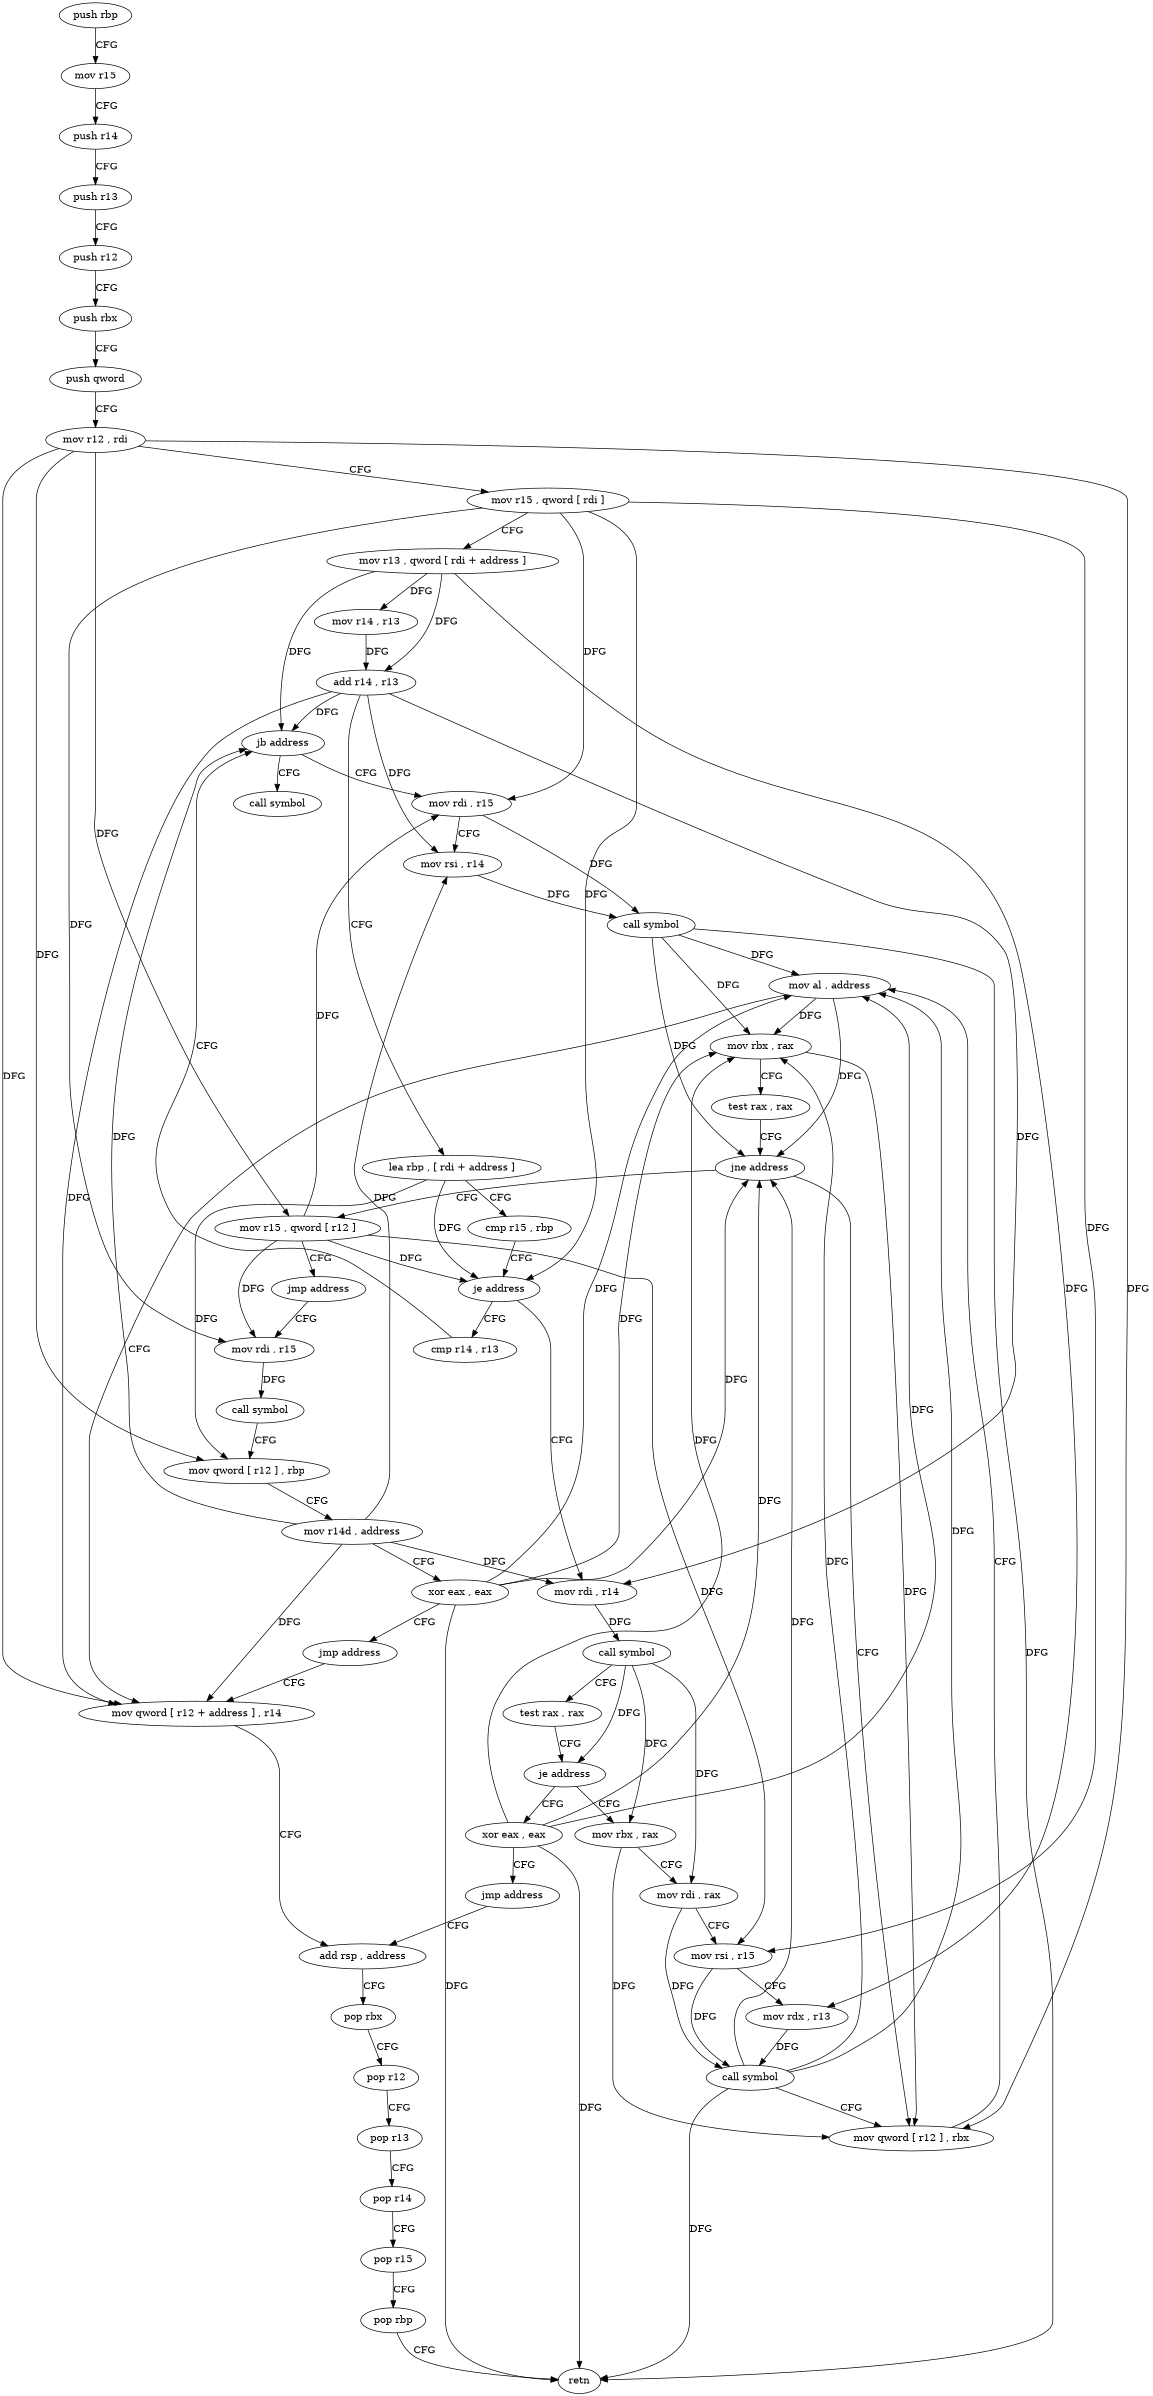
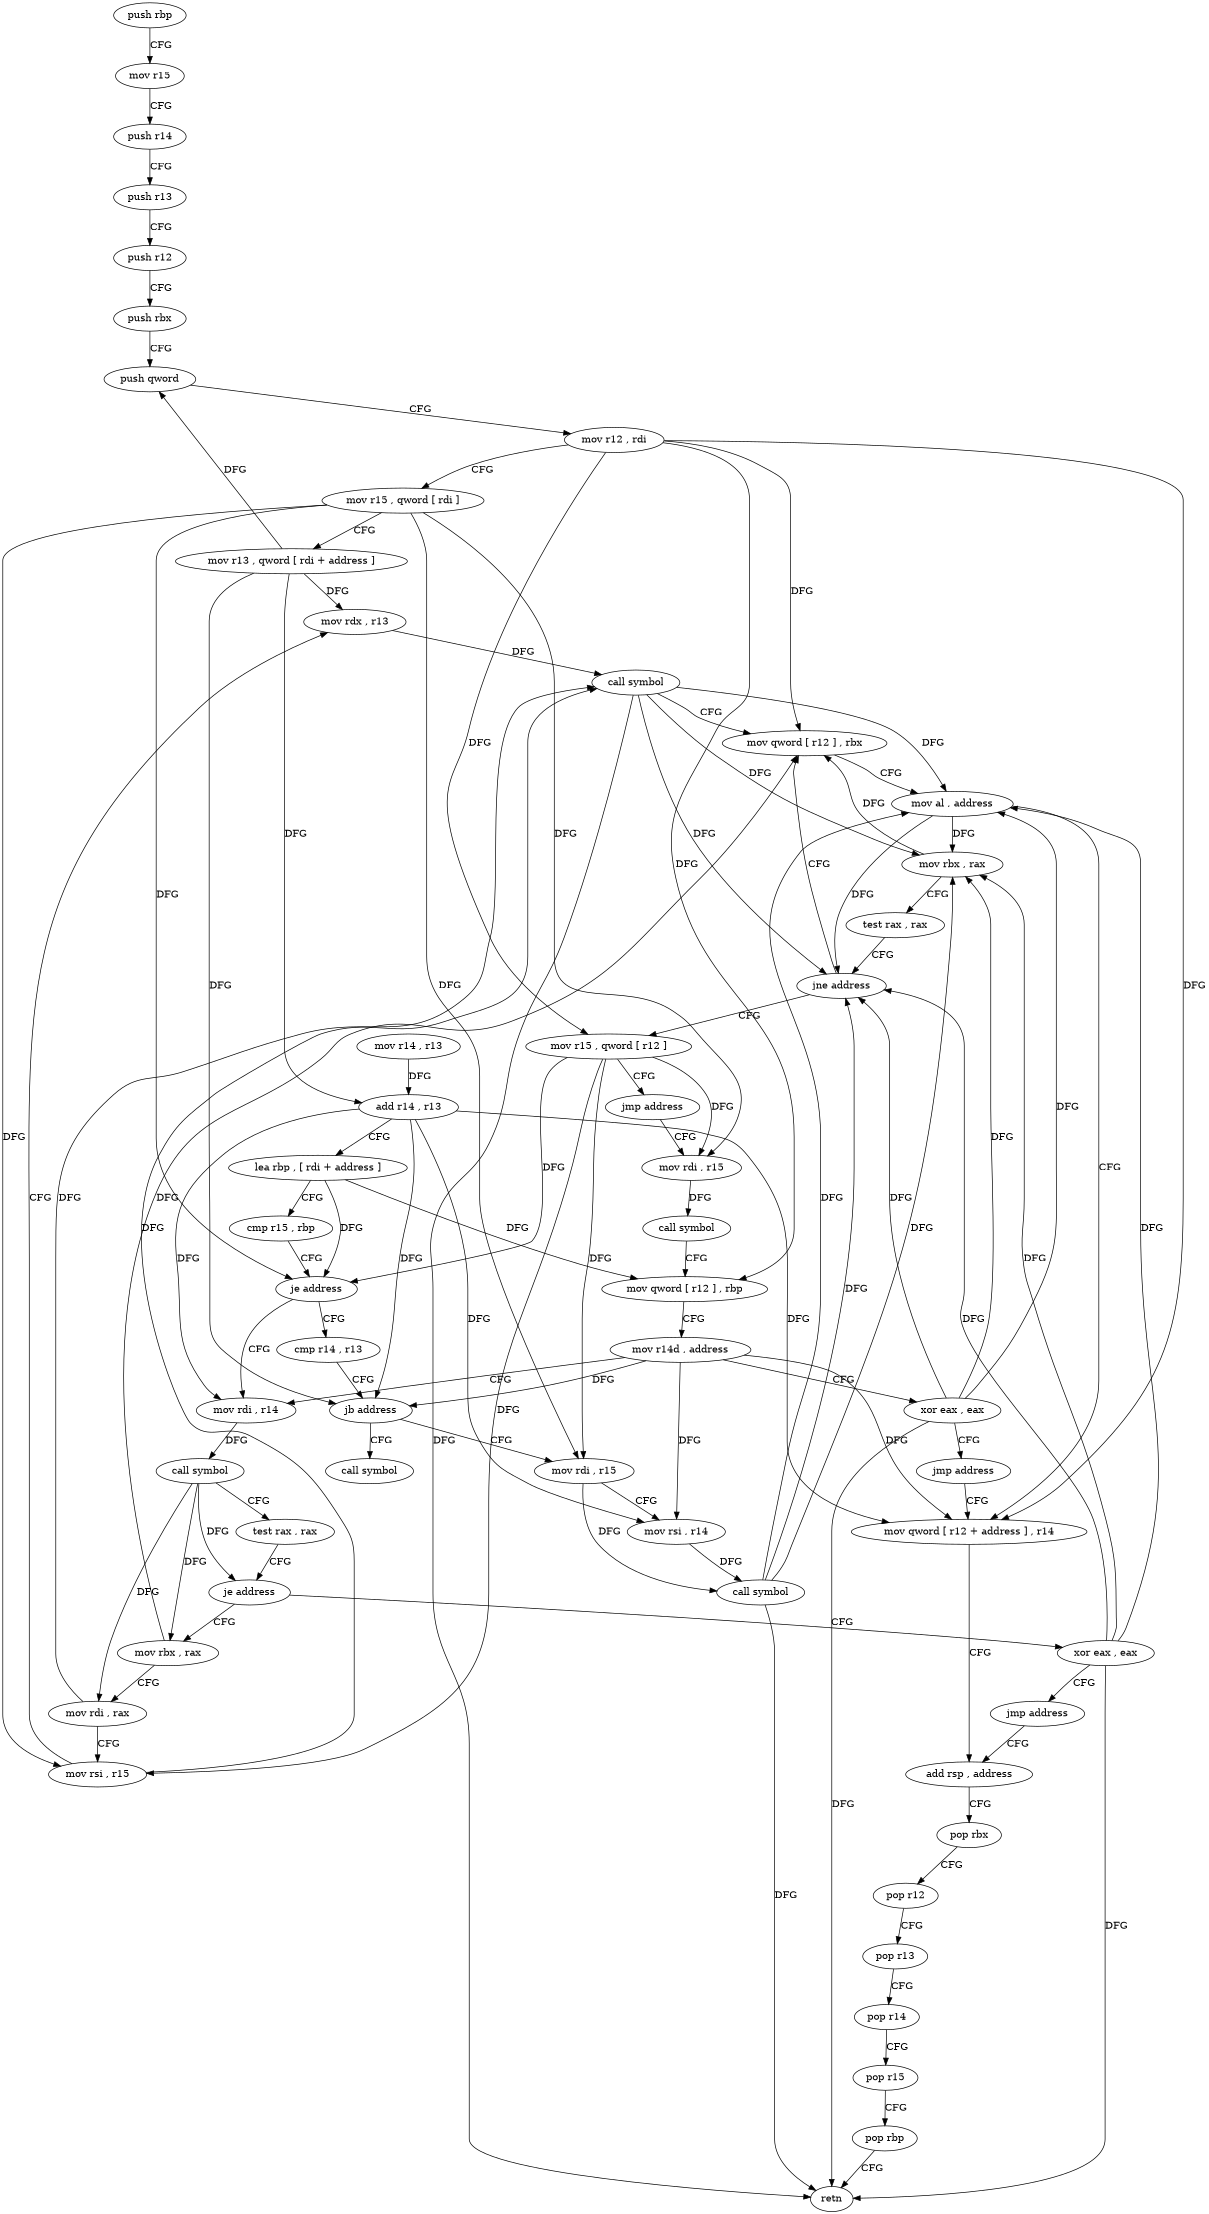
edge "mov r13 , qword [ rdi + address ]" -> "mov r14 , r13": now "mov r13 , qword [ rdi + address ]" -> "push qword"
edge "mov r14d , address" -> "mov rdi , r14": label "DFG" -> "CFG"
